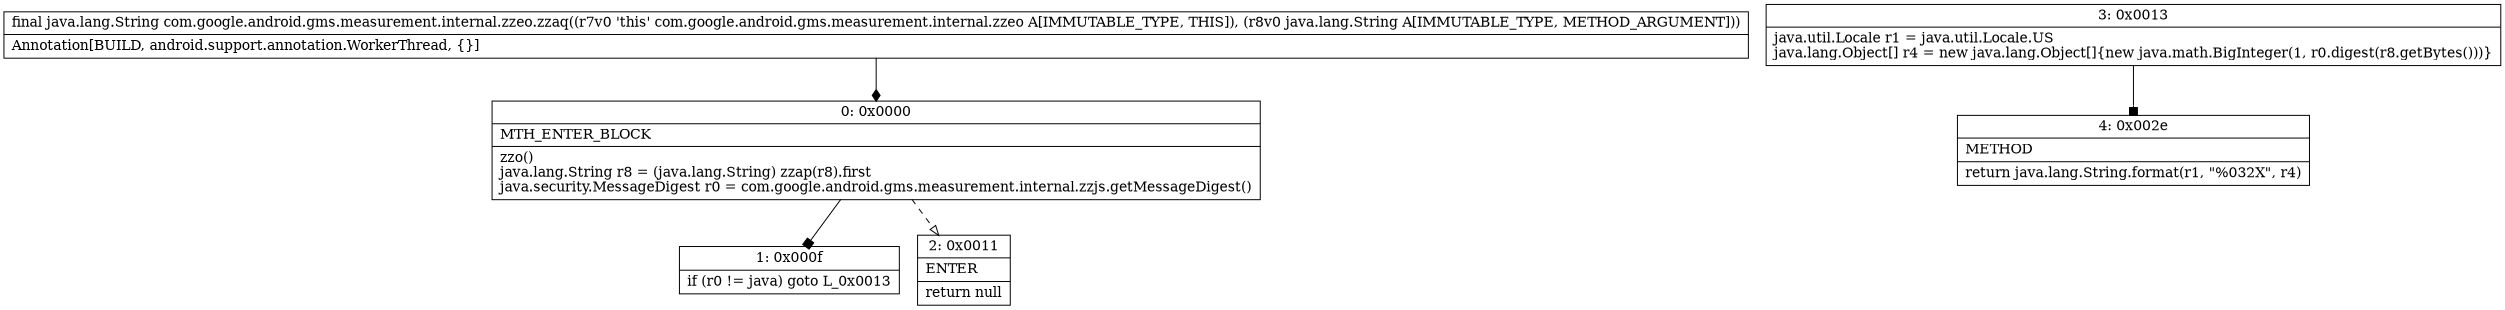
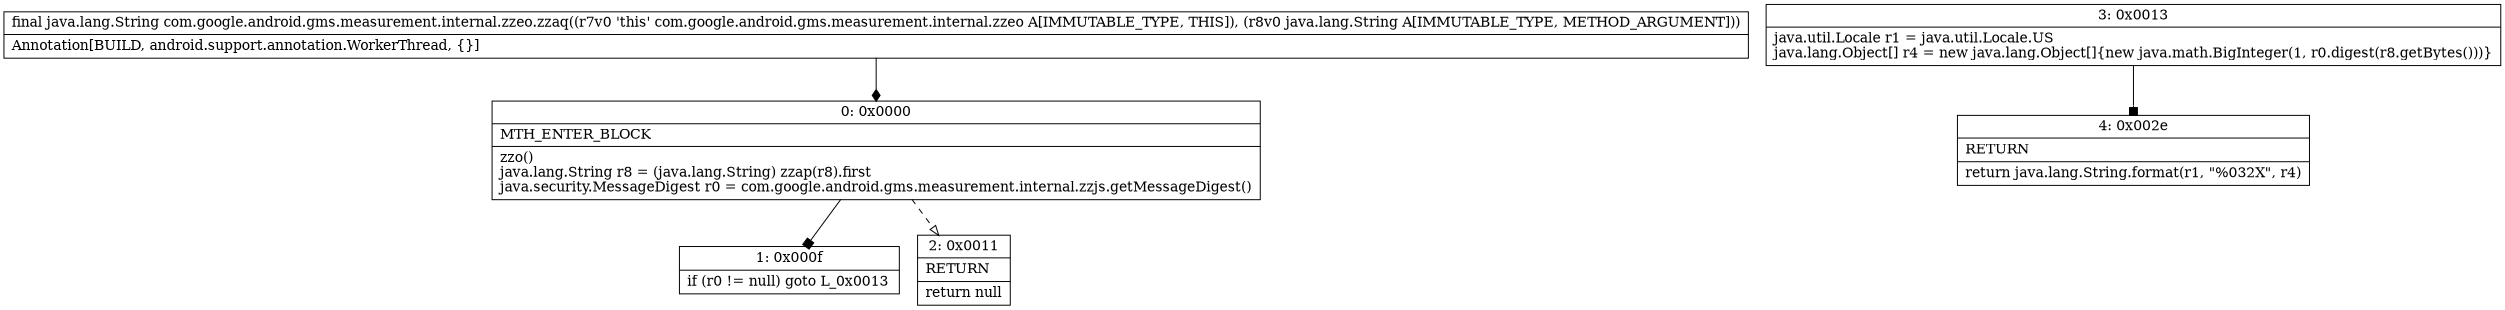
node "4: 0x002e": text "METHOD" -> "RETURN"
node "2: 0x0011": text "ENTER" -> "RETURN"
node "1: 0x000f": text "if (r0 != java) goto L_0x0013" -> "if (r0 != null) goto L_0x0013"
